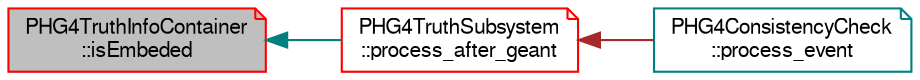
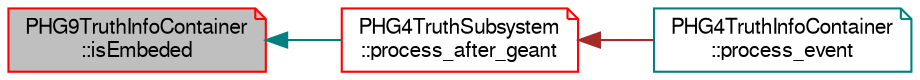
node "PHG4TruthInfoContainer ::isEmbeded": label "PHG4TruthInfoContainer ::isEmbeded" -> "PHG9TruthInfoContainer ::isEmbeded"
node "PHG4ConsistencyCheck ::process_event": label "PHG4ConsistencyCheck ::process_event" -> "PHG4TruthInfoContainer ::process_event"
